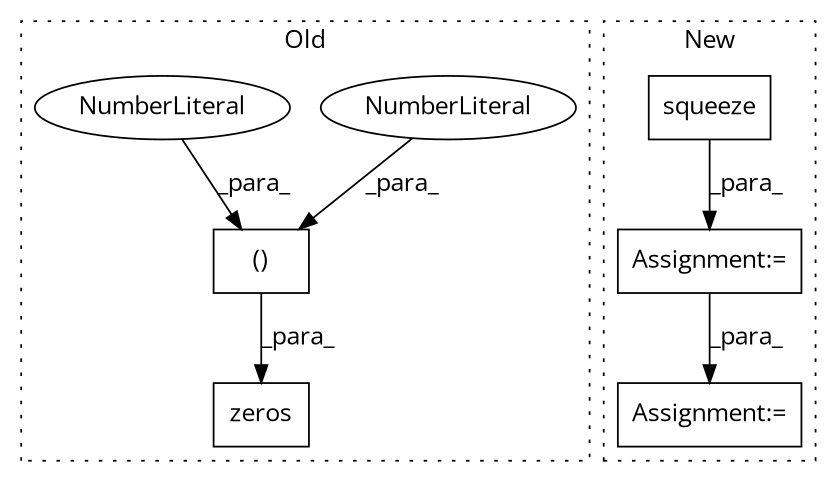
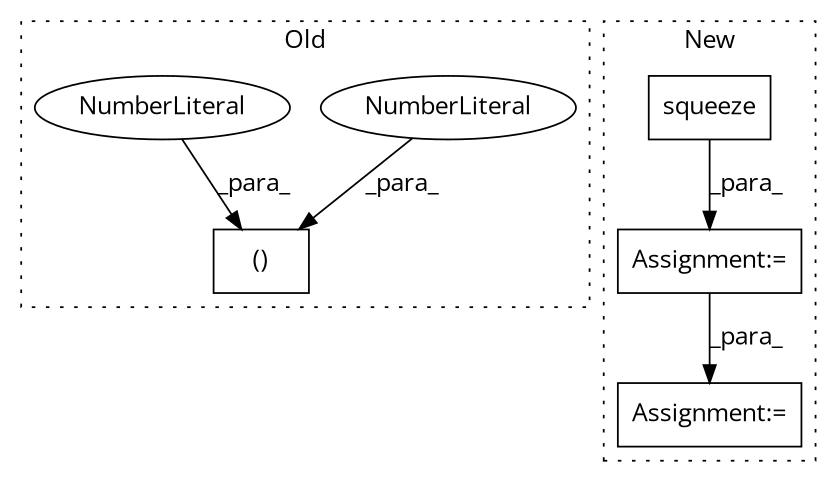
node "zeros": removed
